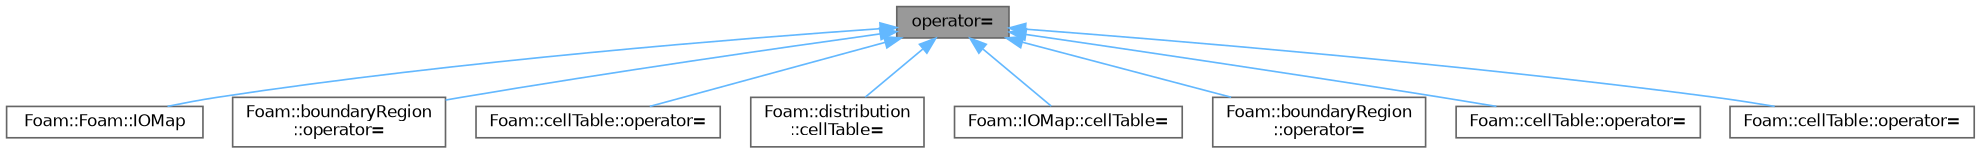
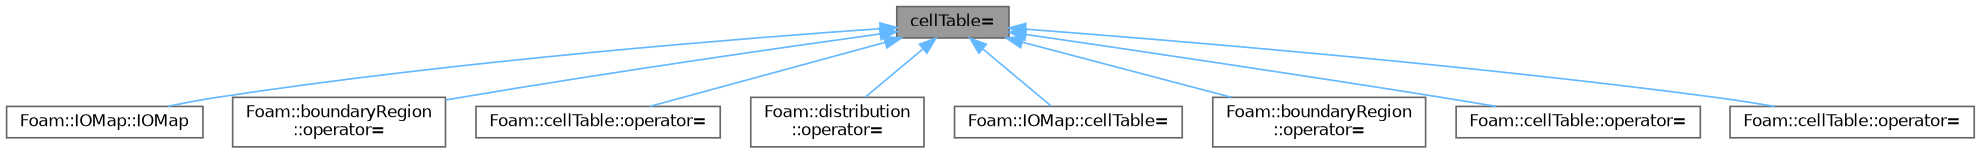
node "operator=": label "operator=" -> "cellTable="
node "Foam::Foam::IOMap": label "Foam::Foam::IOMap" -> "Foam::IOMap::IOMap"
node "Foam::distribution ::cellTable=": label "Foam::distribution ::cellTable=" -> "Foam::distribution ::operator="
